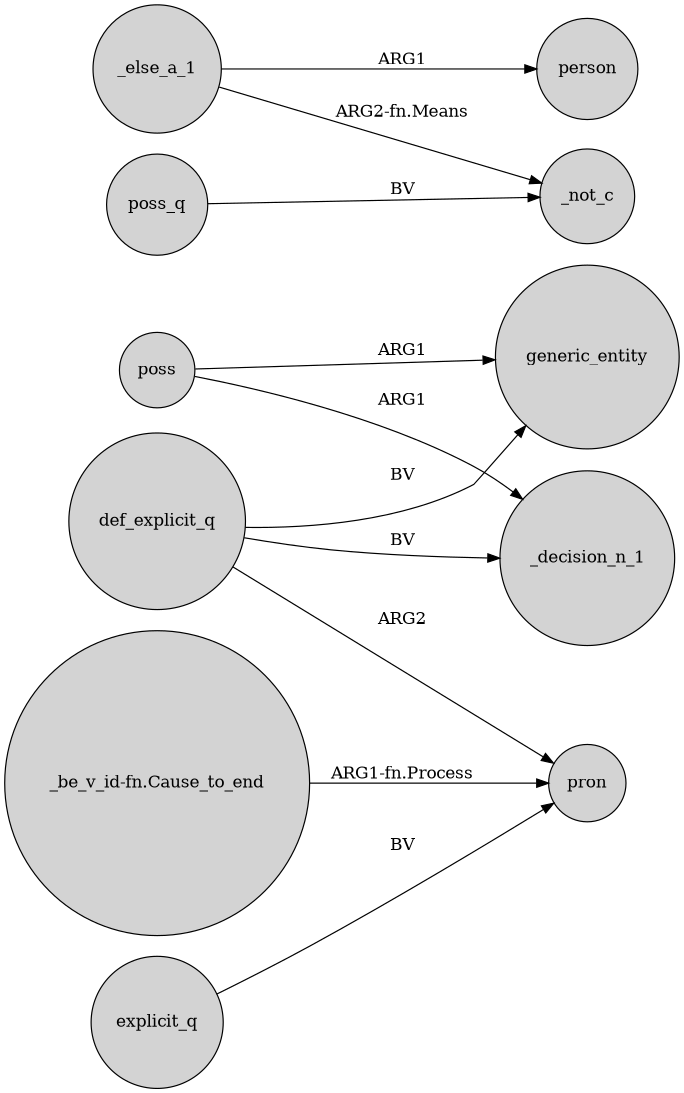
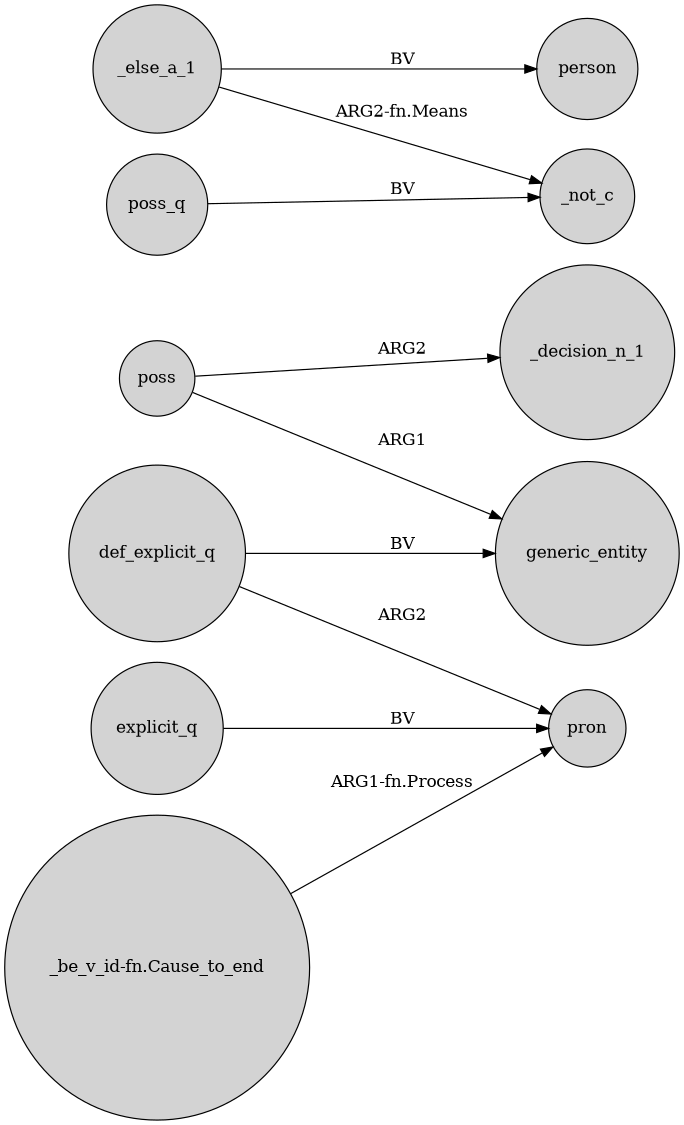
edge "_else_a_1" -> "person": label "ARG1" -> "BV"
edge "poss" -> "_decision_n_1": label "ARG1" -> "ARG2"
edge "def_explicit_q" -> "_decision_n_1": removed, label "BV"
